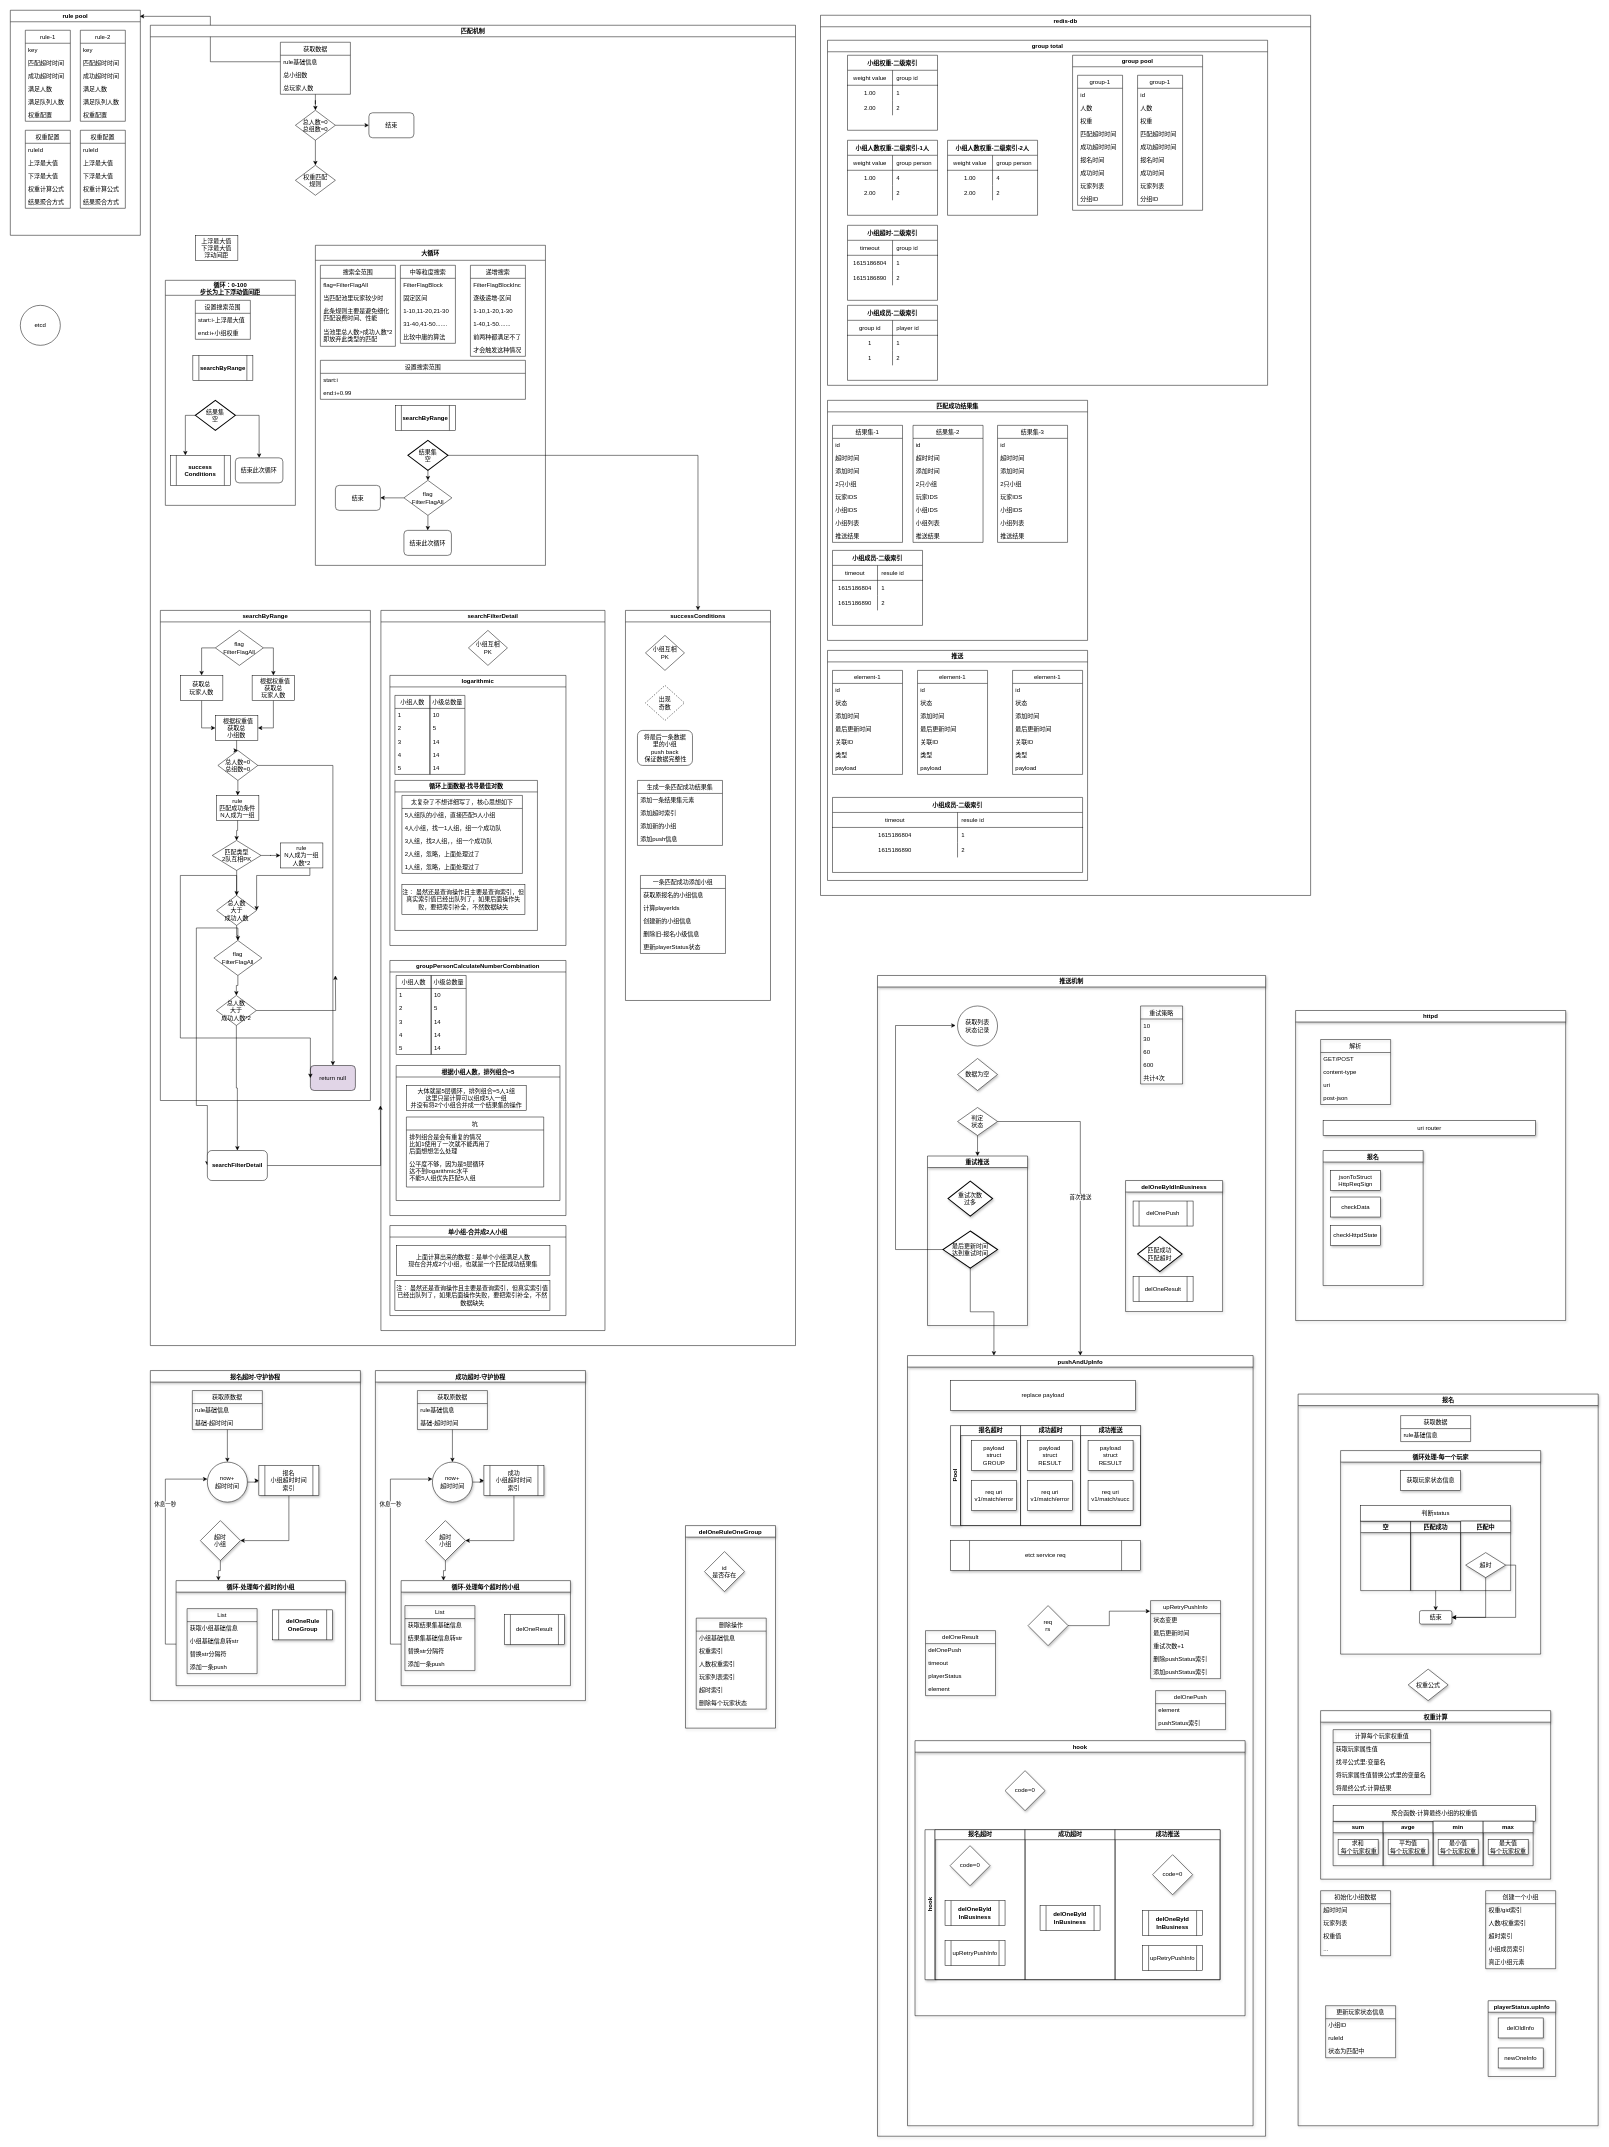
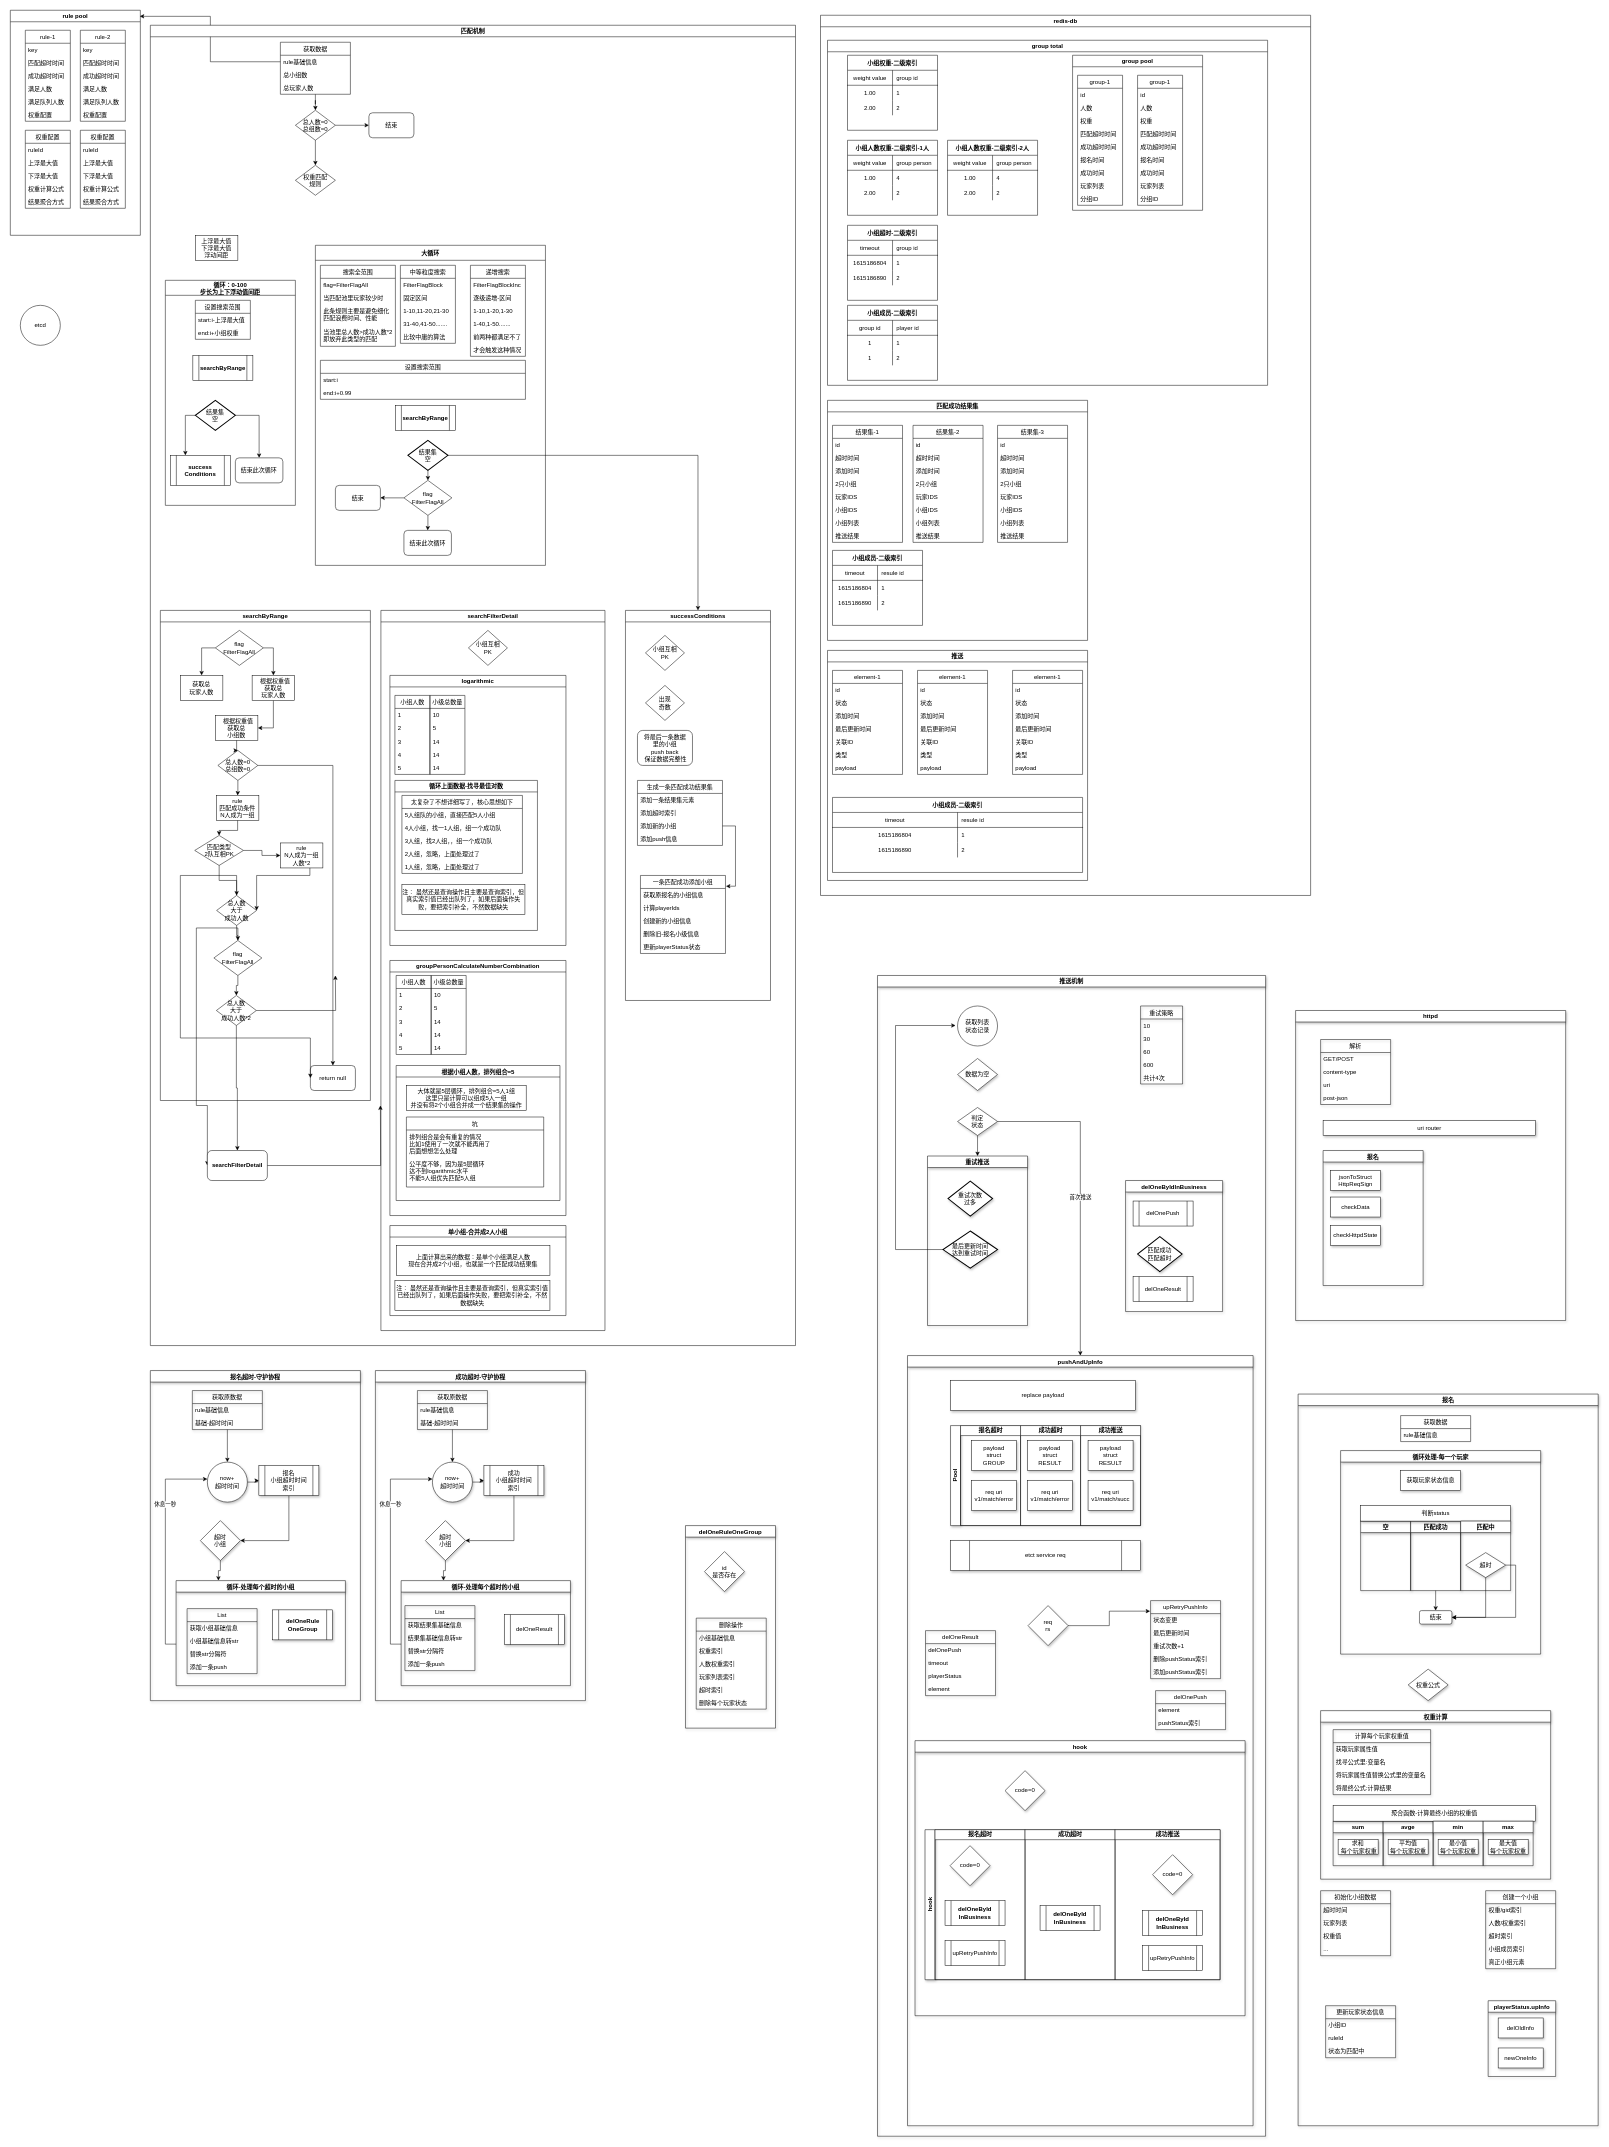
node "出现 奇数": style dashed -> solid
edge "获取总 玩家人数" -> "根据权重值 获取总 小组数": removed
node "匹配类型 2队互相PK": moved (237, 855) -> (219, 850)
edge "添加新的小组" -> "一条匹配成功添加小组": added
node "return null": fillcolor #e1d5e7 -> #ffffff
edge "最后更新时间 达到重试时间" -> "pushAndUpInfo": removed
